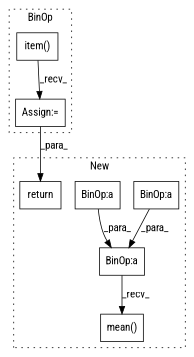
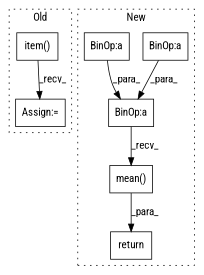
cluster "BinOp": label "BinOp" -> "Old"
edge "Assign:=" -> "return": now "mean()" -> "return"
